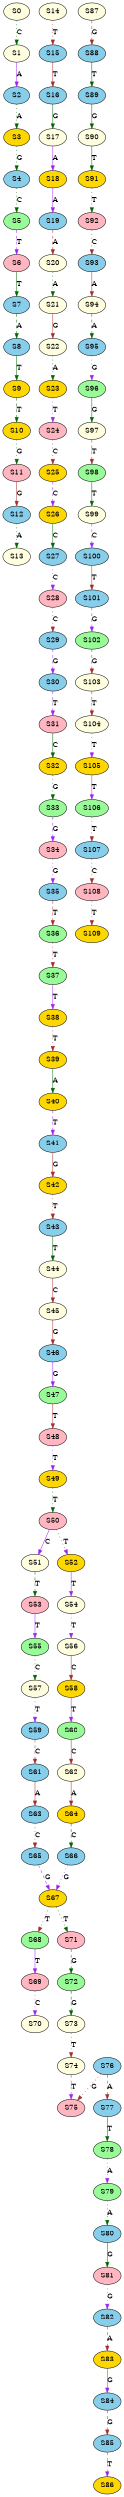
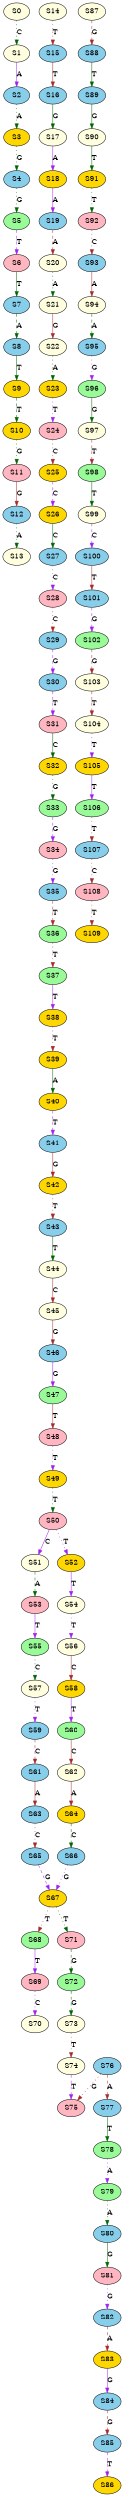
edge "S4" -> "S5": label "C" -> "G"
edge "S51" -> "S53": label "T" -> "A"
